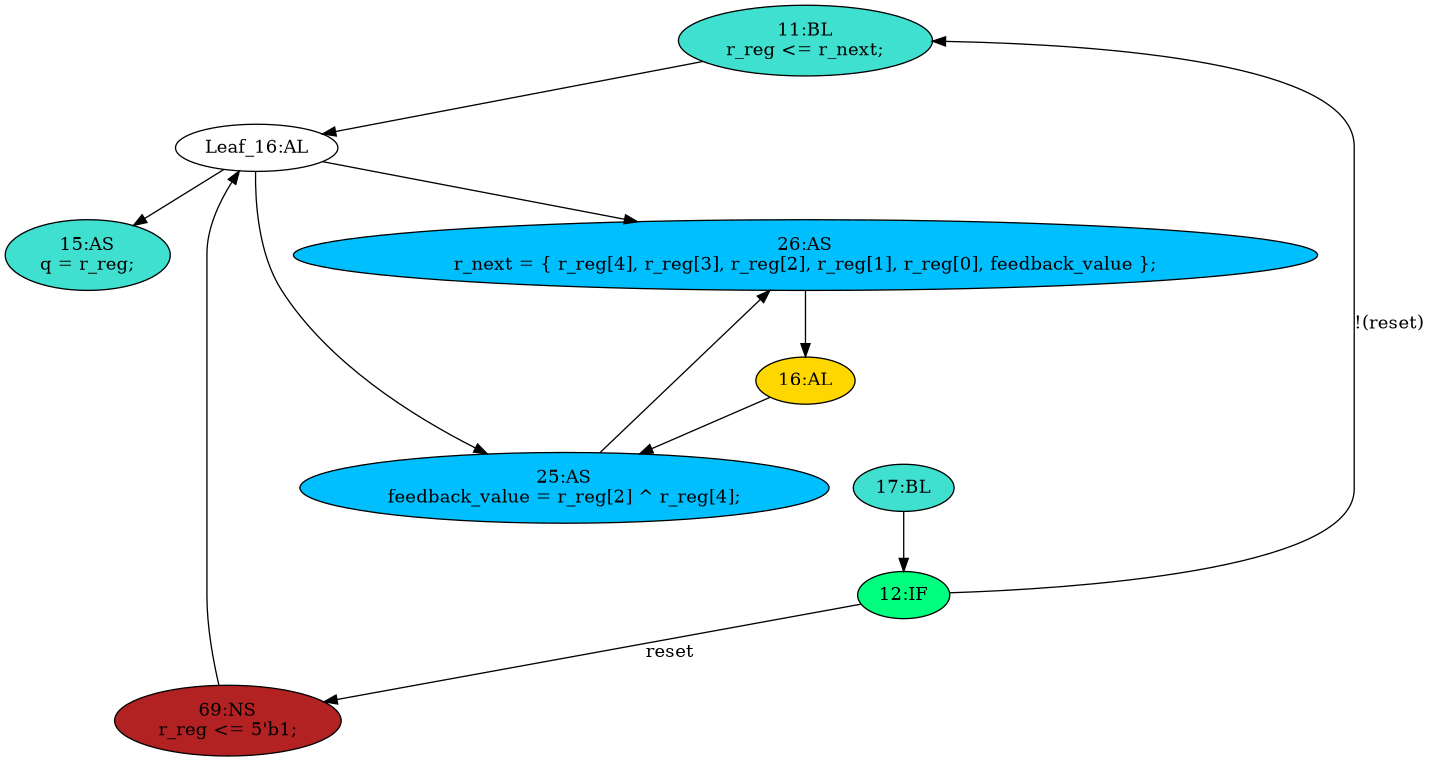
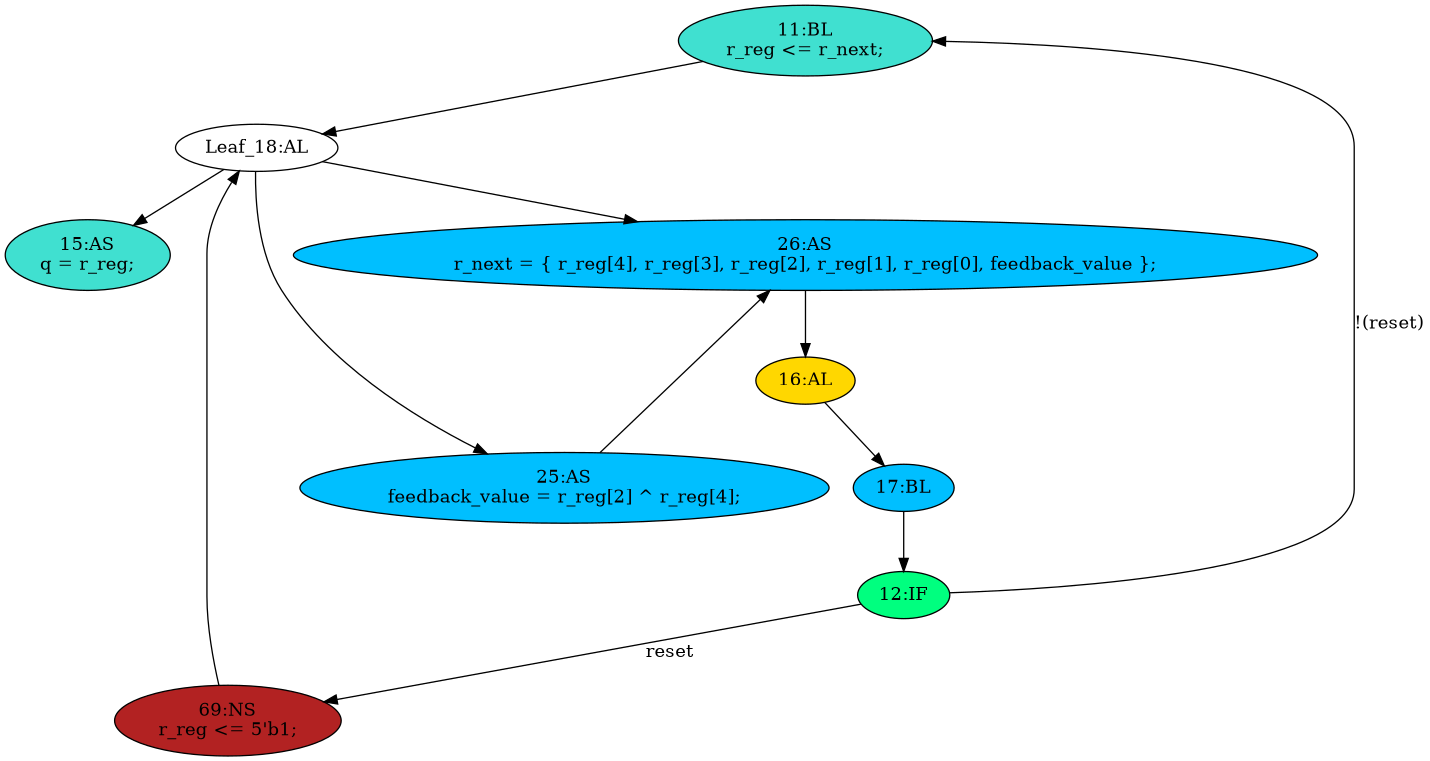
node "Leaf_16:AL": label "Leaf_16:AL" -> "Leaf_18:AL"
edge "16:AL" -> "25:AS feedback_value = r_reg[2] ^ r_reg[4];": now "16:AL" -> "17:BL"
node "17:BL": fillcolor turquoise -> deepskyblue
